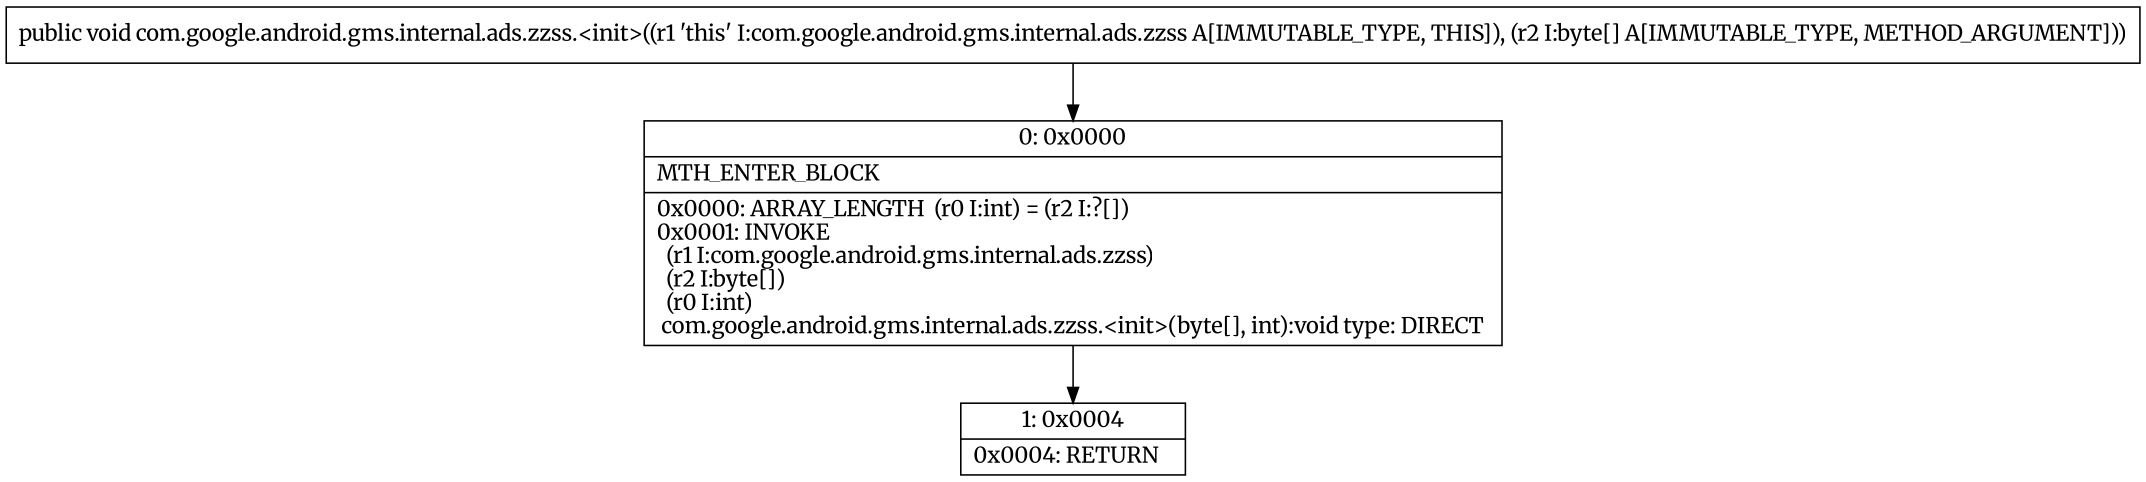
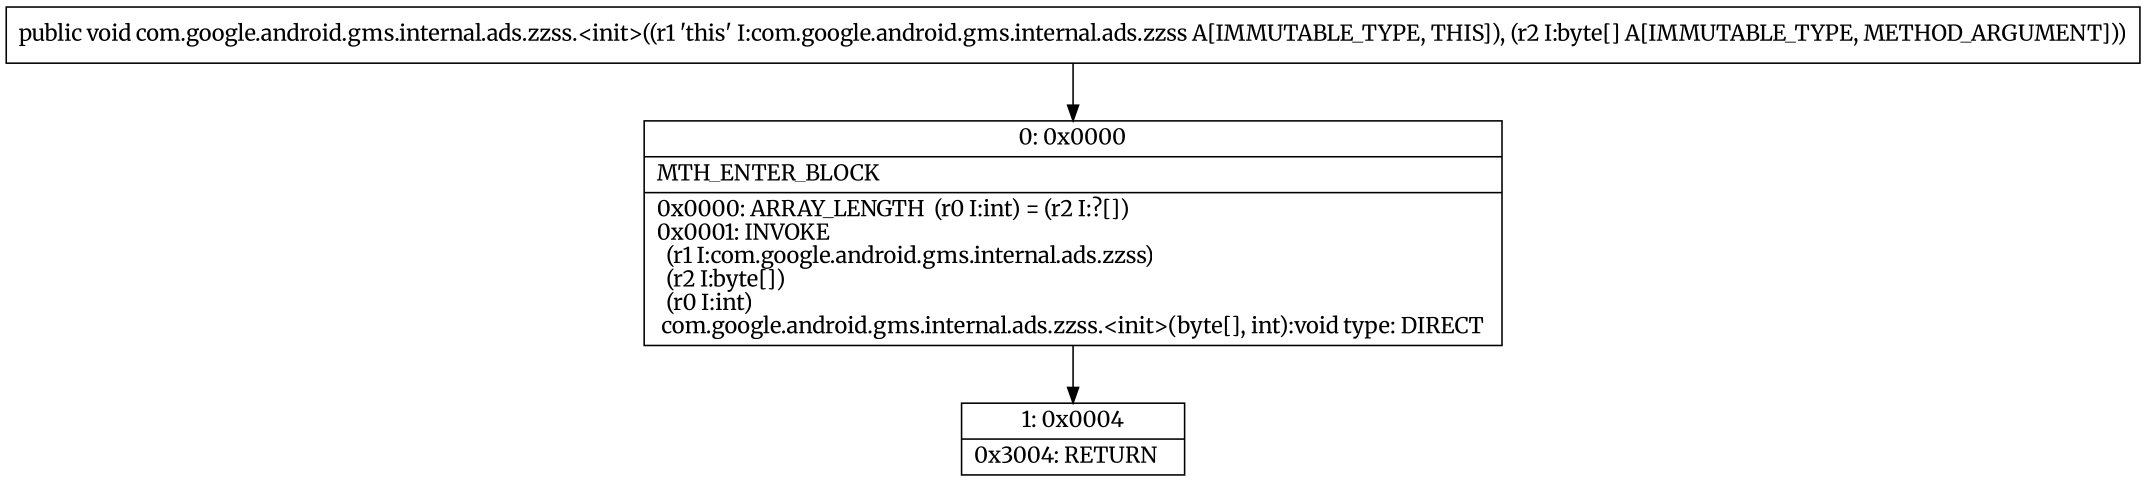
node "1: 0x0004": text "0x0004: RETURN" -> "0x3004: RETURN"
